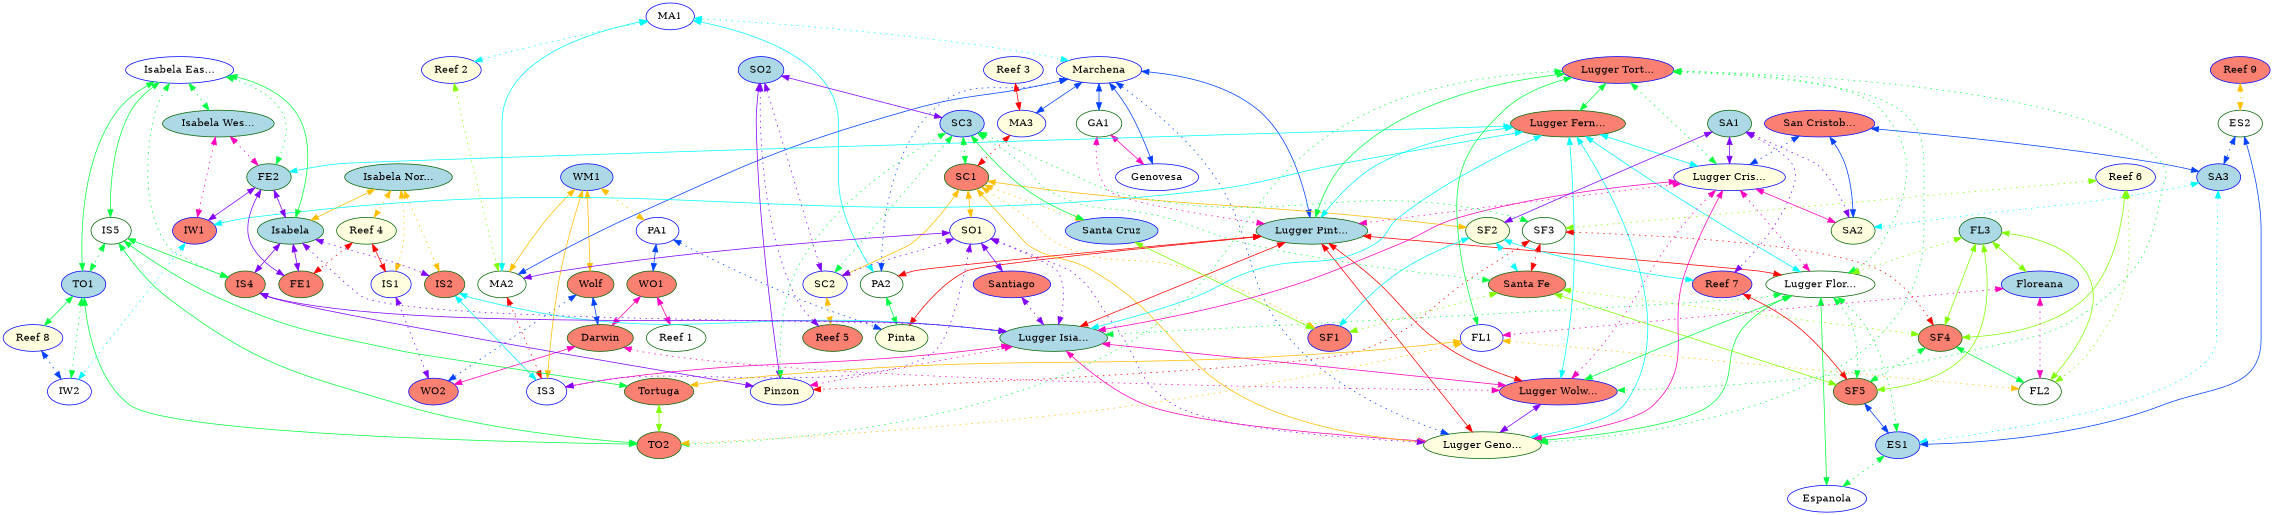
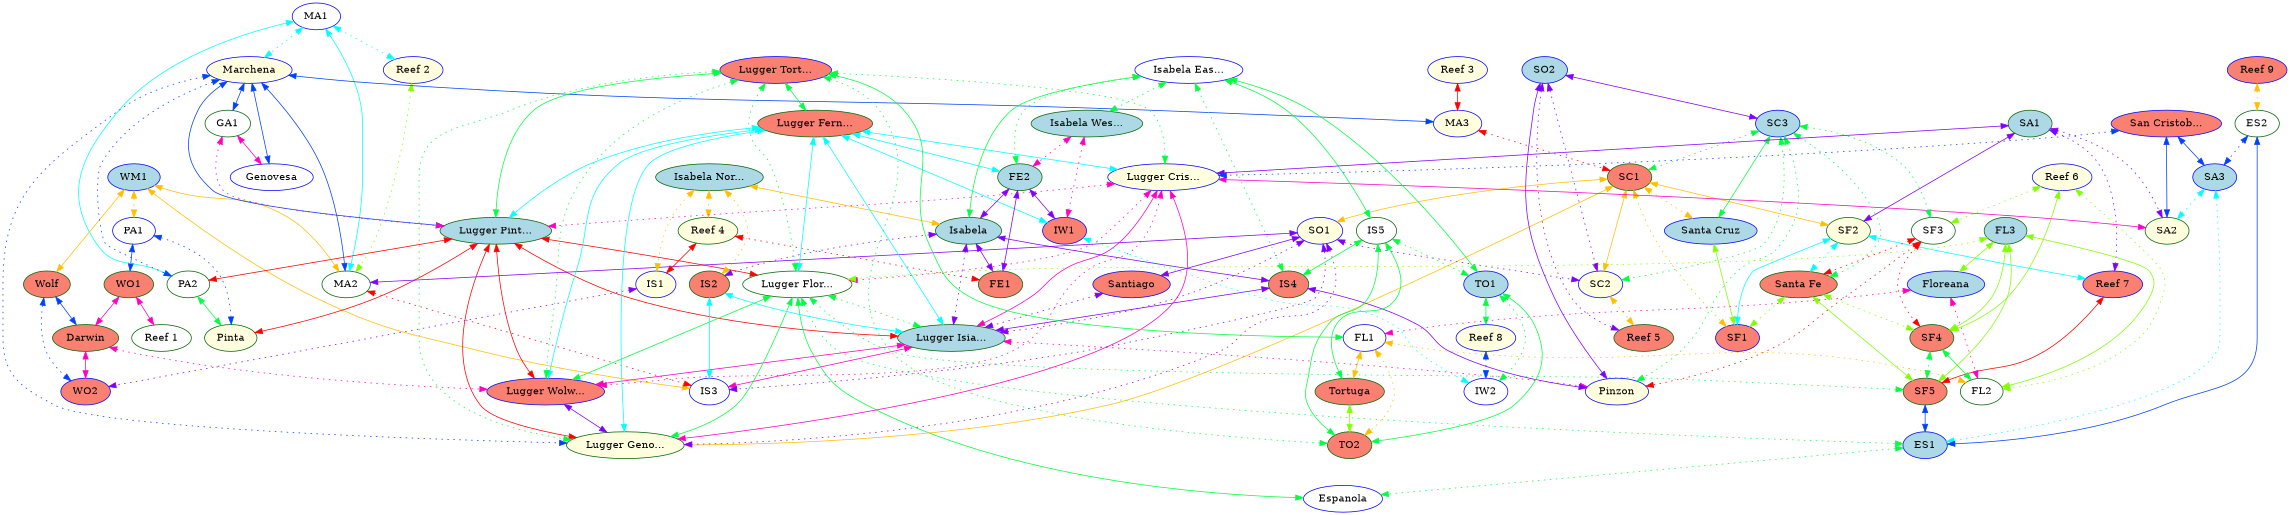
edge "Lugger Isia..." -- "Lugger Geno...": removed
